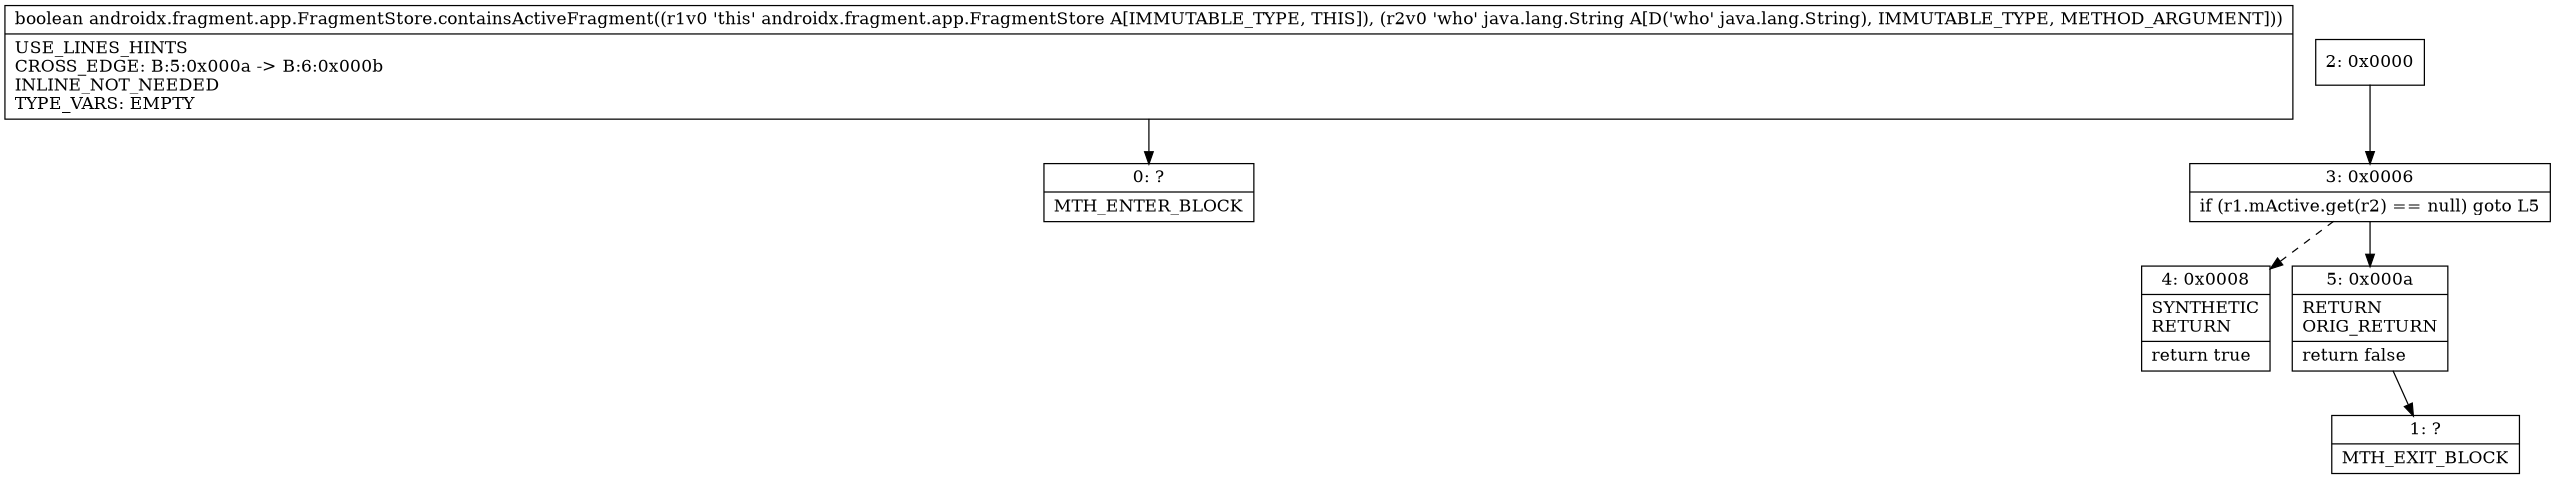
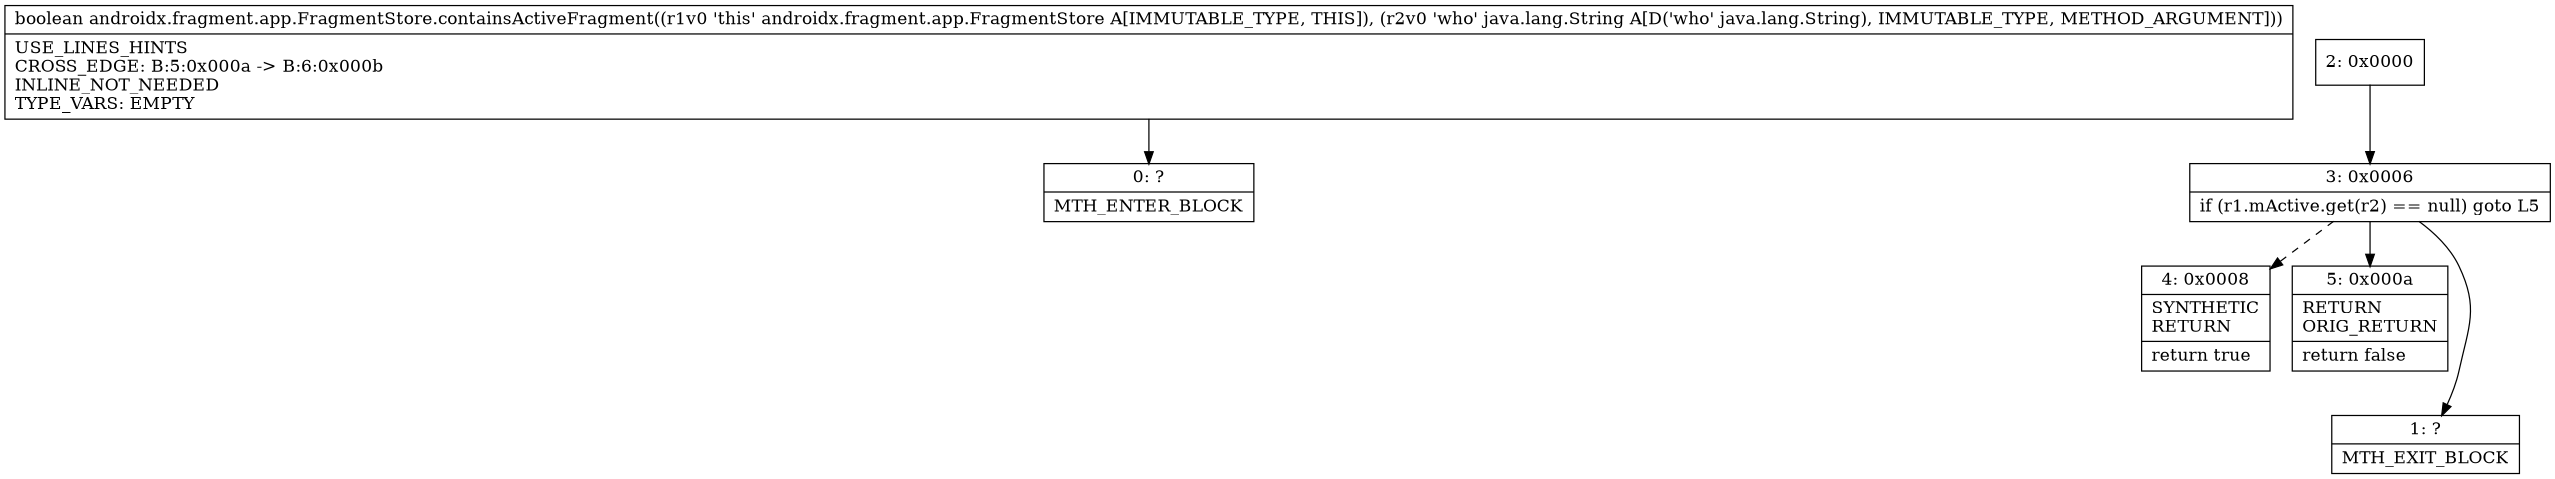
edge "5: 0x000a" -> "1: ?": now "3: 0x0006" -> "1: ?"
